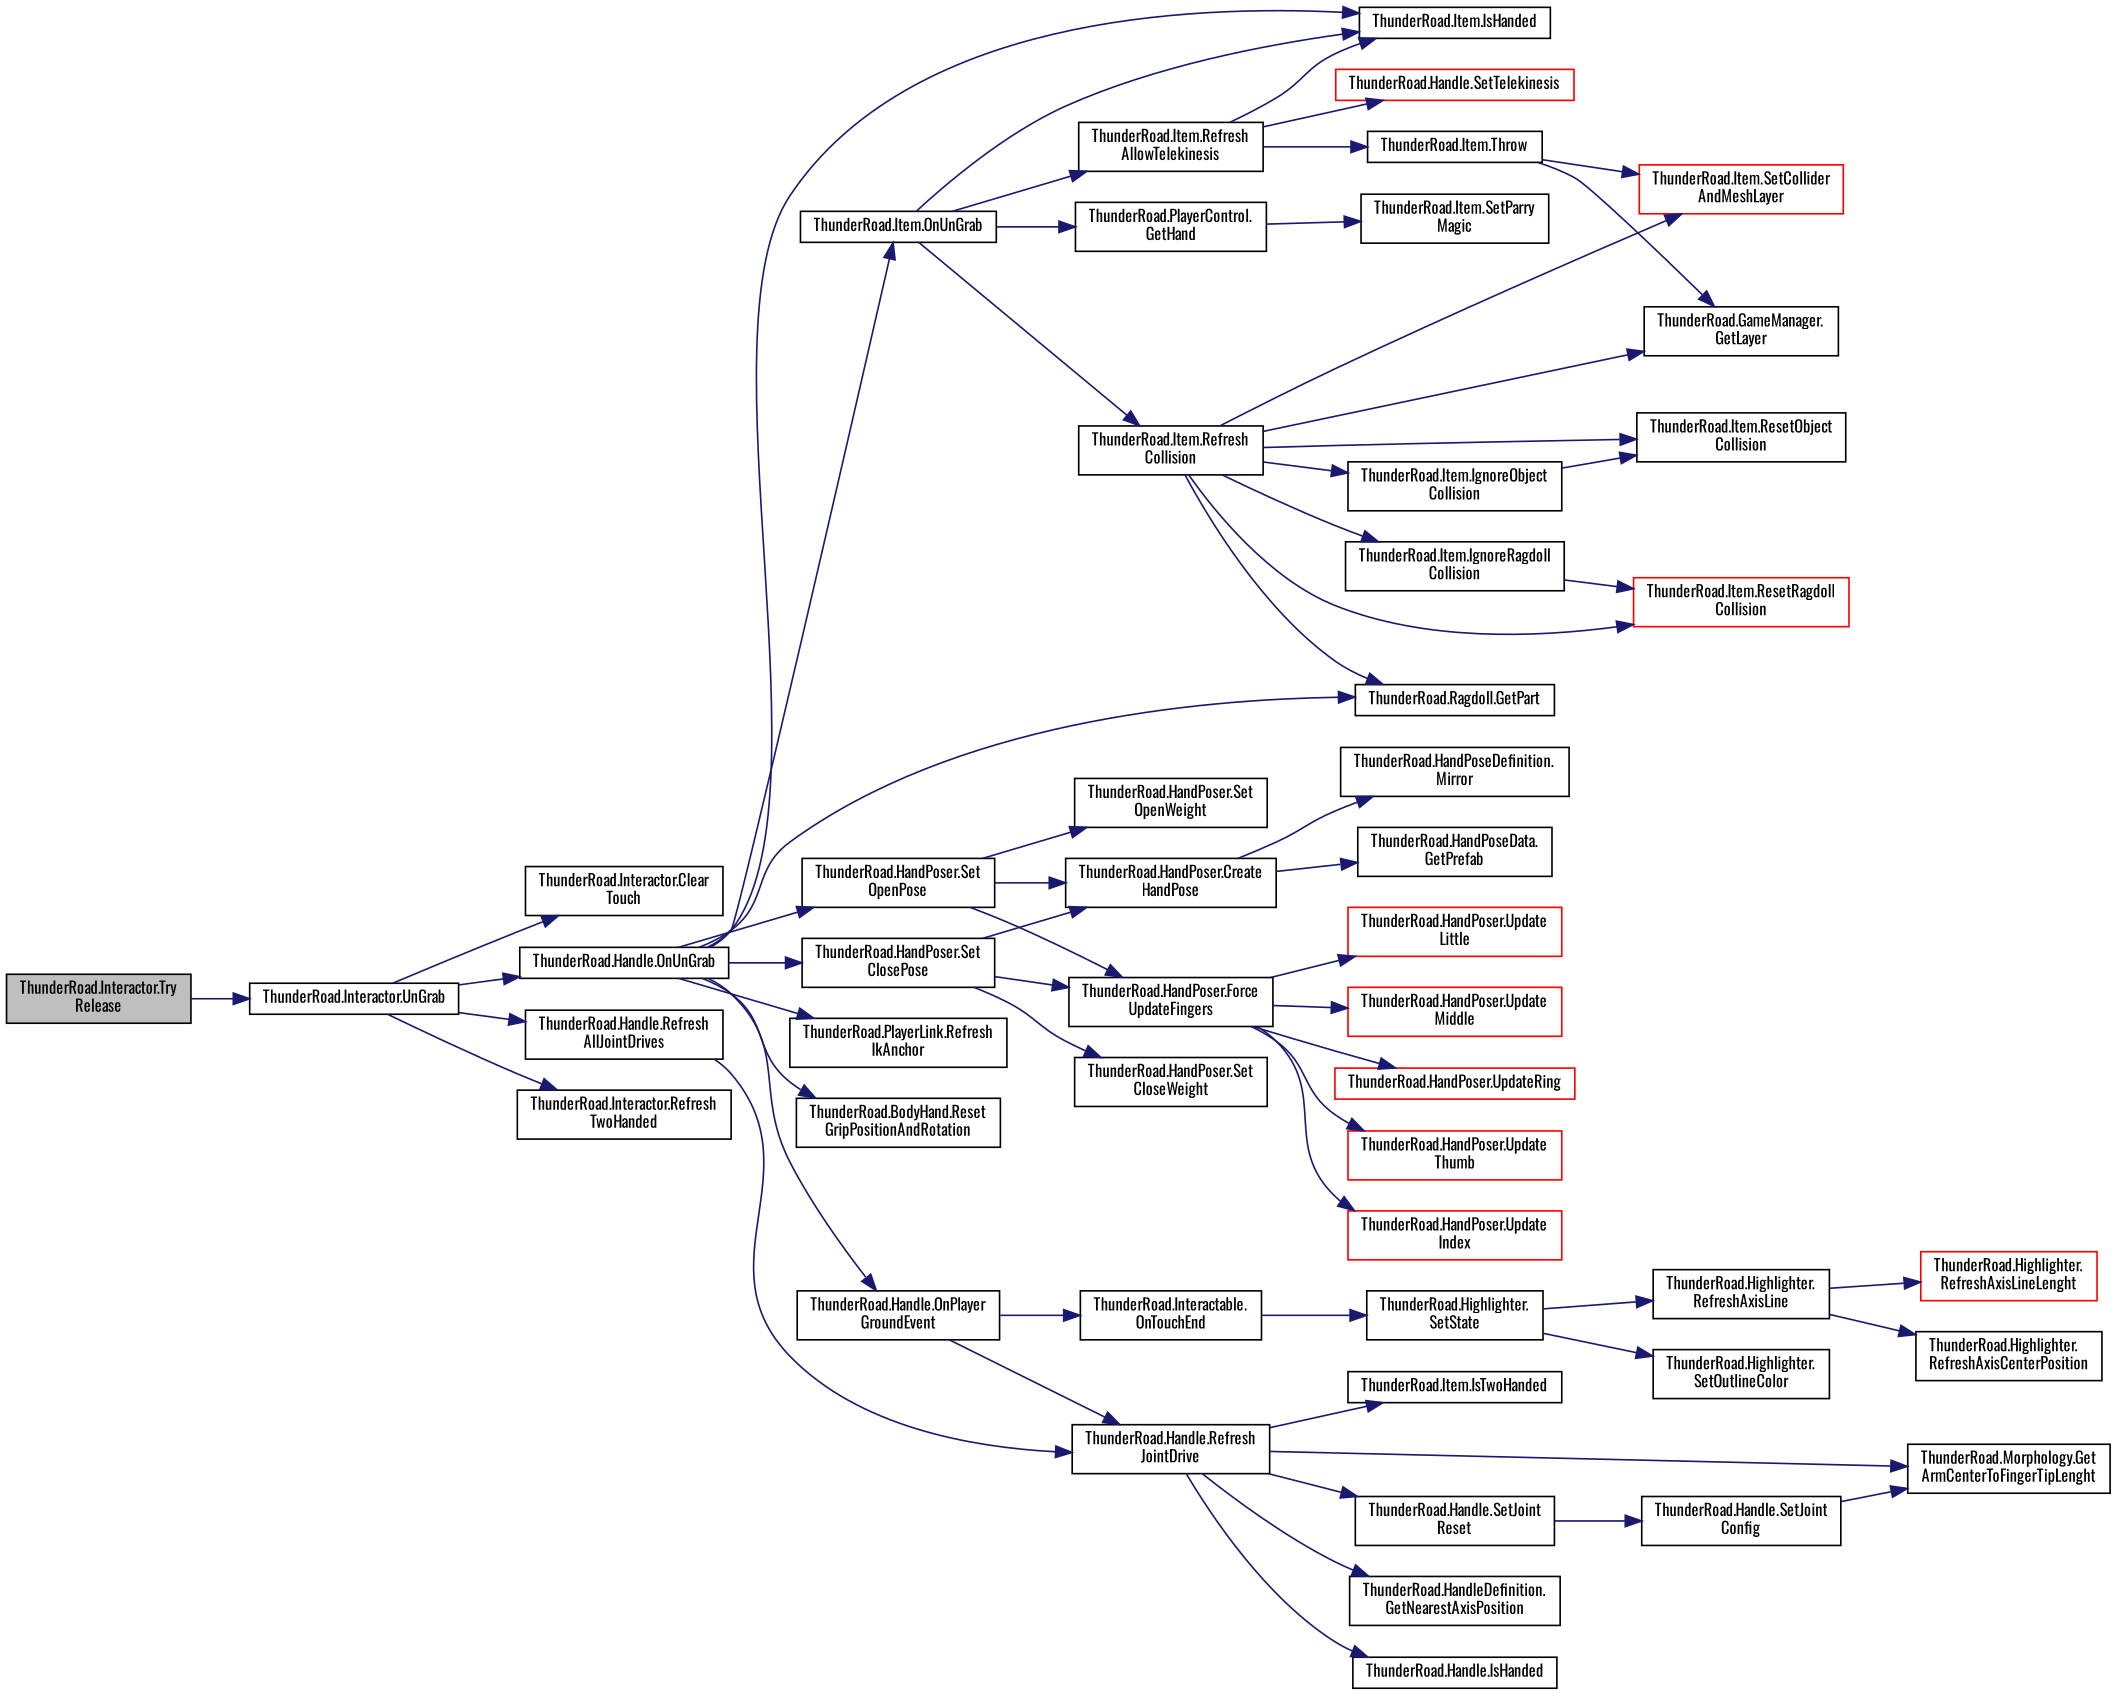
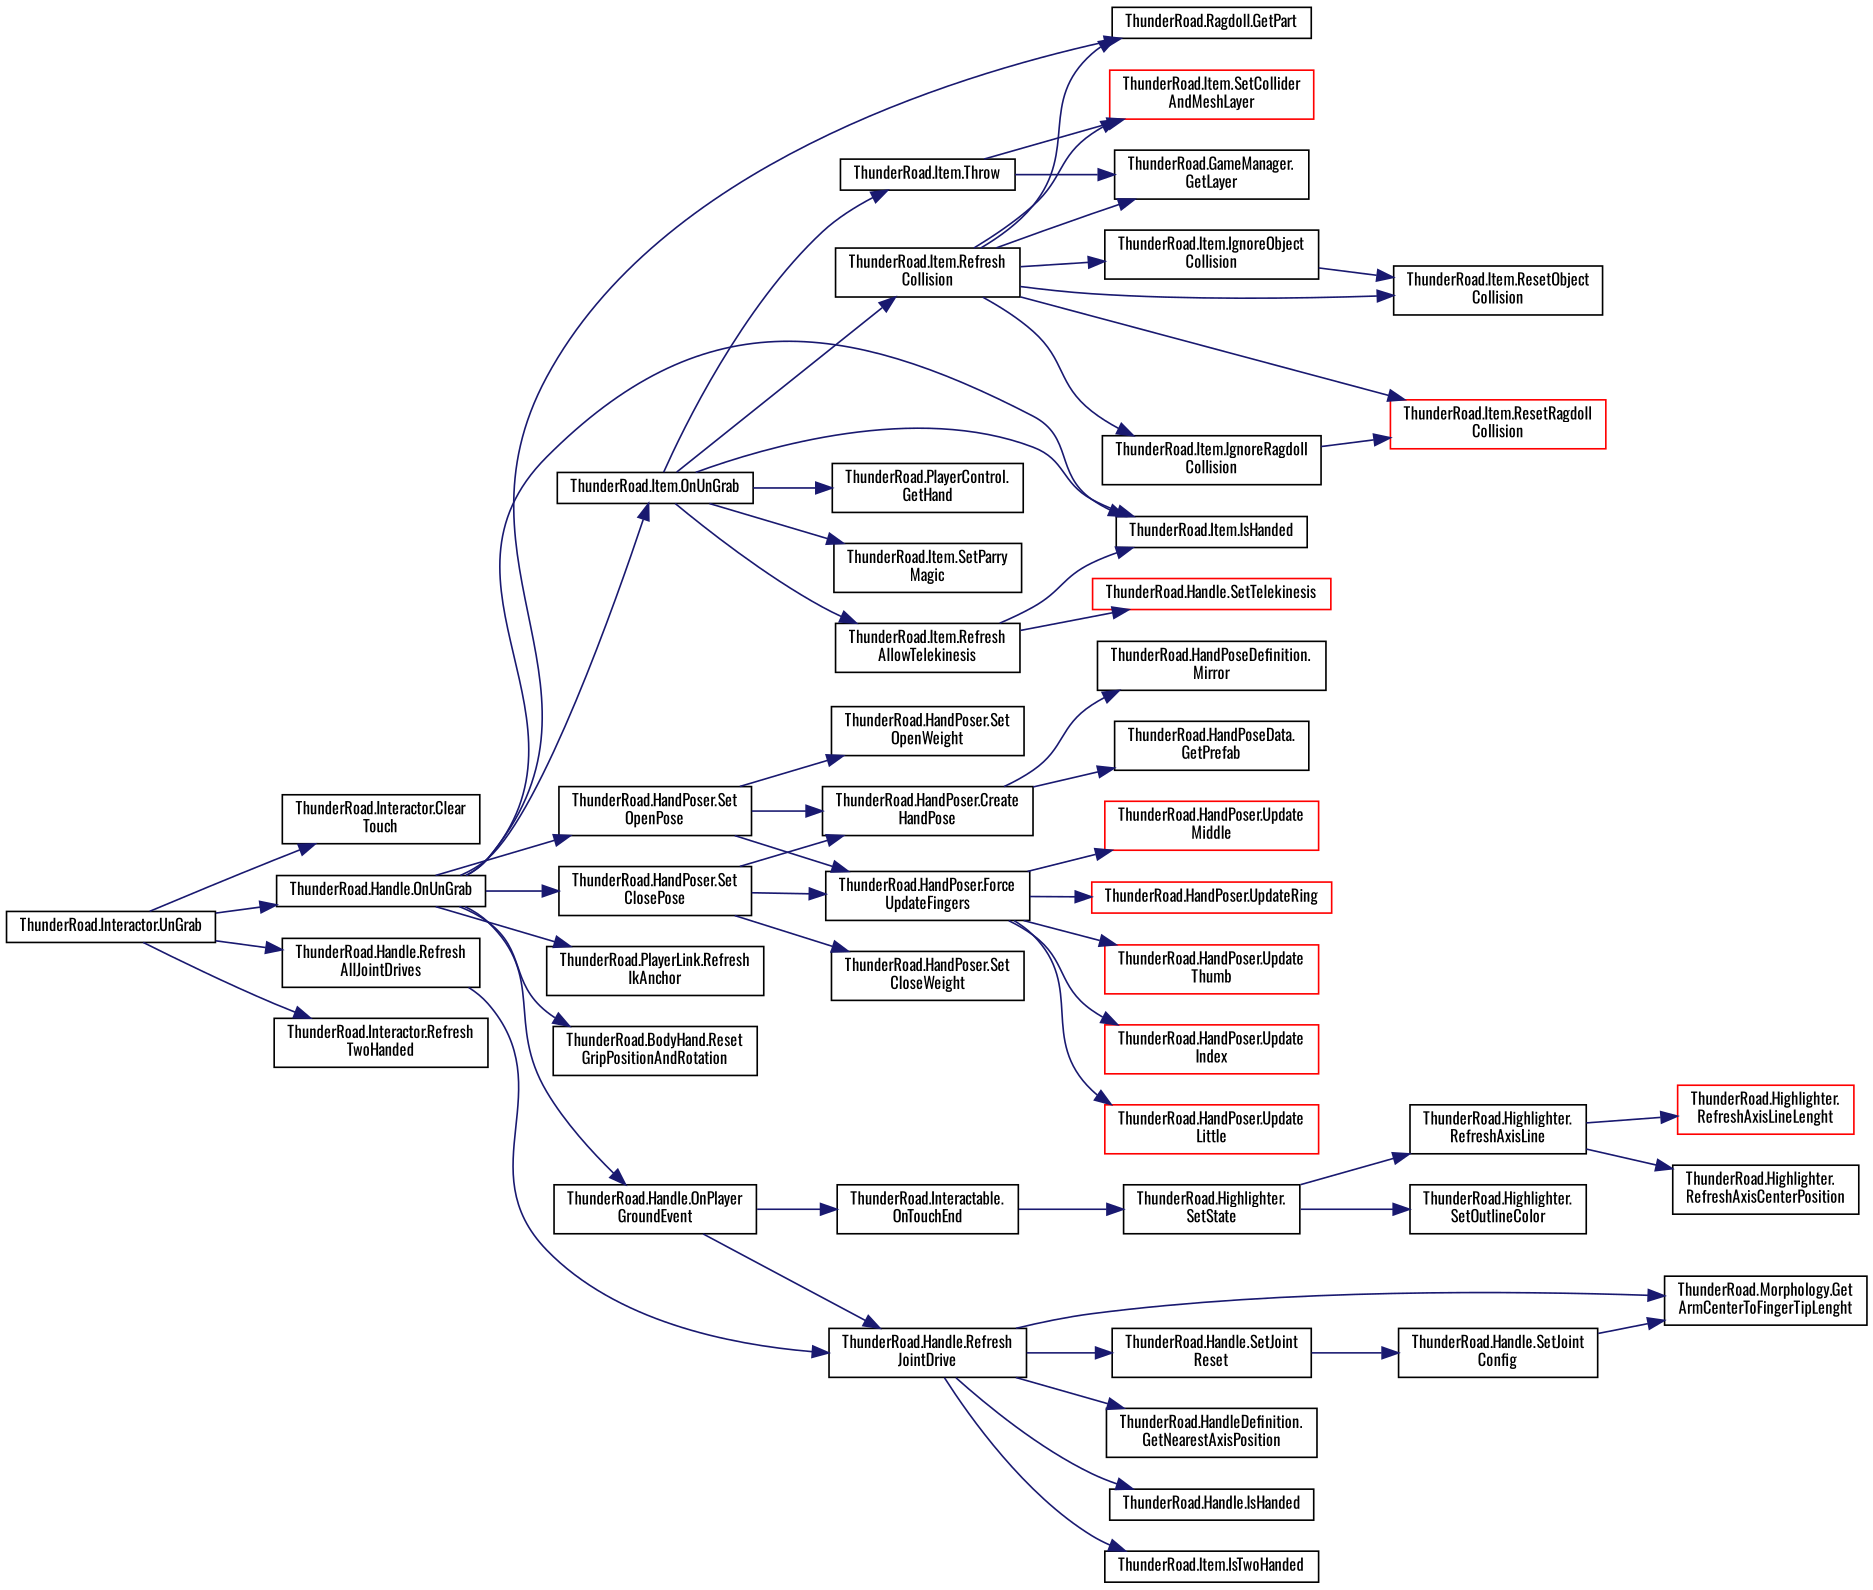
edge "ThunderRoad.Item.Refresh AllowTelekinesis" -> "ThunderRoad.Item.Throw": now "ThunderRoad.Item.OnUnGrab" -> "ThunderRoad.Item.Throw"
edge "ThunderRoad.PlayerControl. GetHand" -> "ThunderRoad.Item.SetParry Magic": now "ThunderRoad.Item.OnUnGrab" -> "ThunderRoad.Item.SetParry Magic"
node "ThunderRoad.Interactor.Try Release": removed
